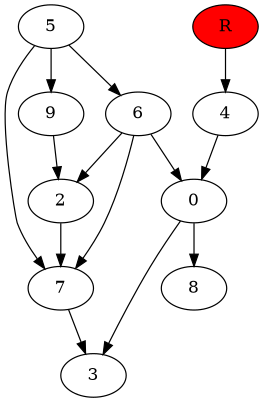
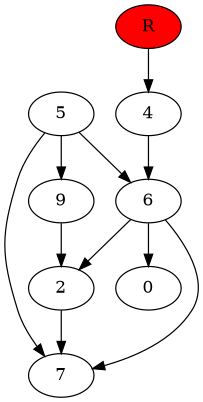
edge "4" -> "0": now "4" -> "6"
node "8": removed
node "3": removed
